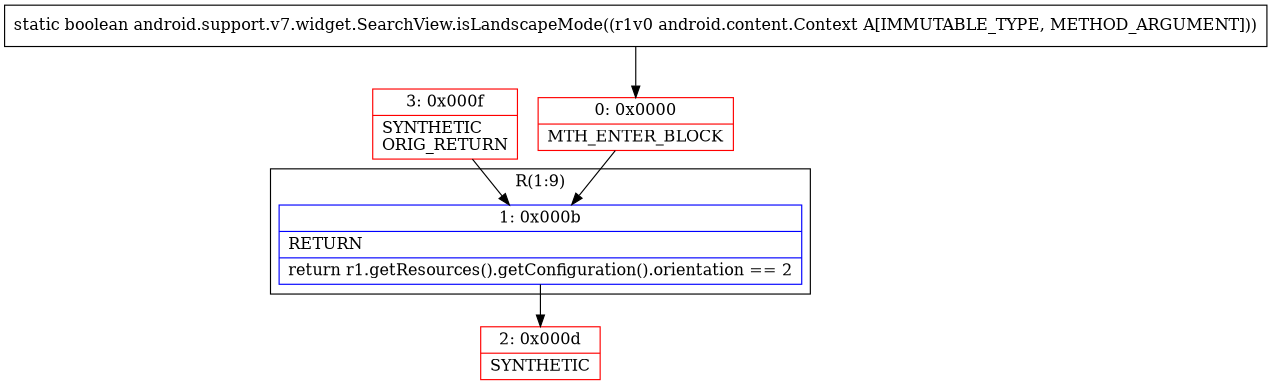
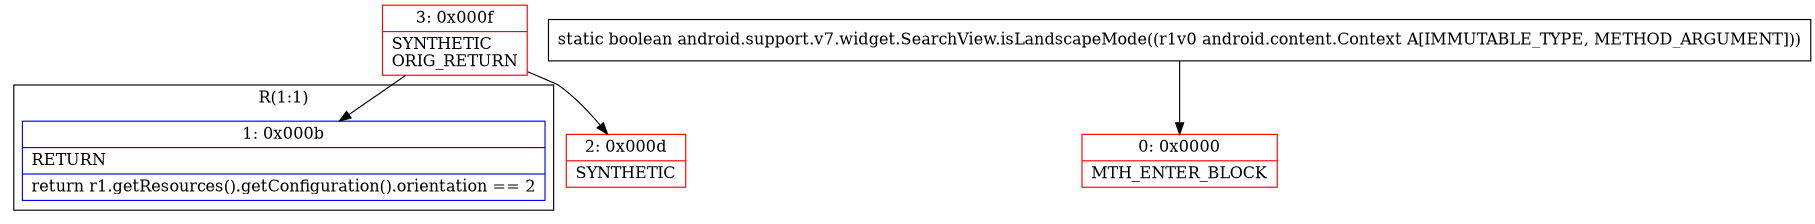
edge "0: 0x0000" -> "1: 0x000b": removed
cluster "R(1:9)": label "R(1:9)" -> "R(1:1)"
edge "1: 0x000b" -> "2: 0x000d": now "3: 0x000f" -> "2: 0x000d"
